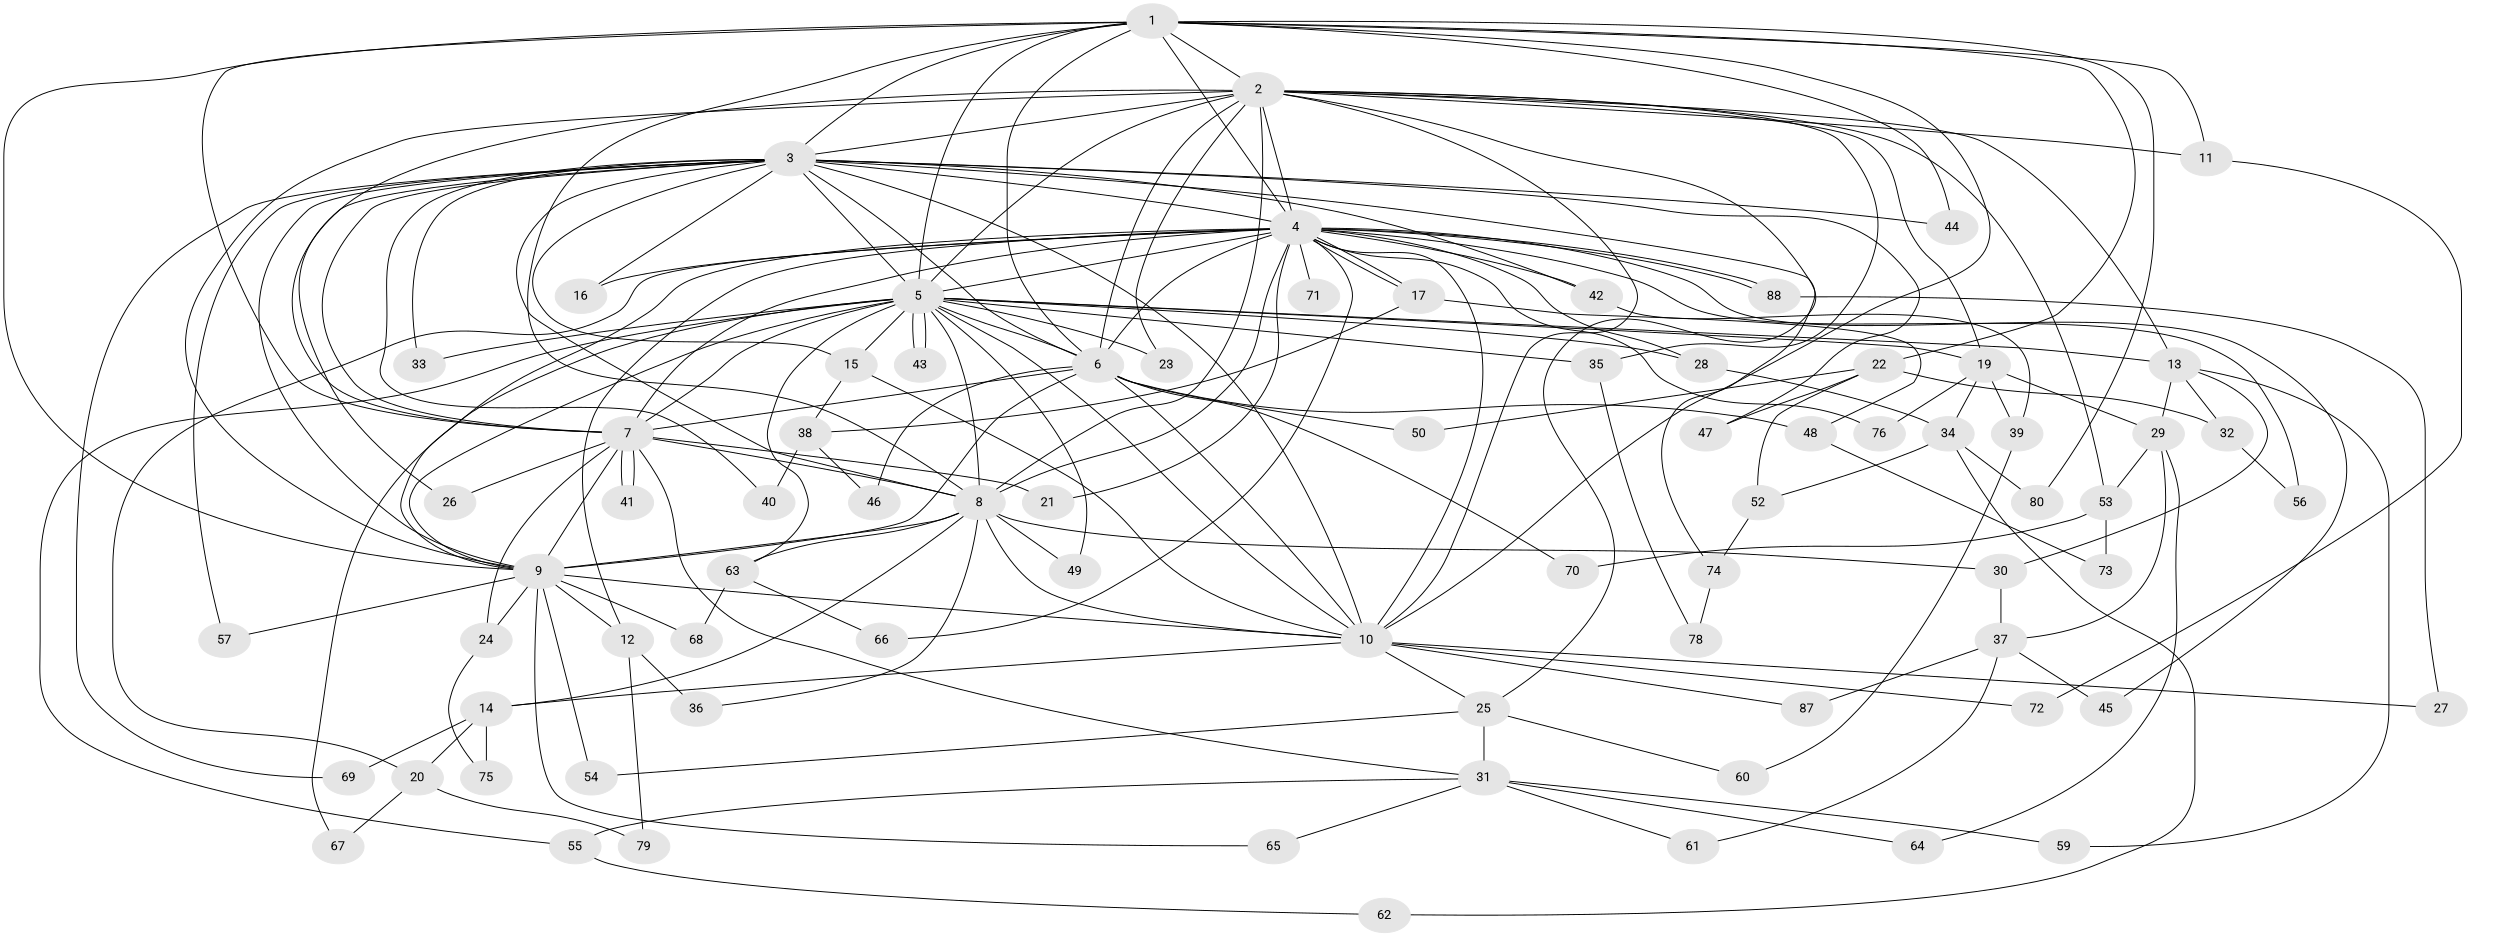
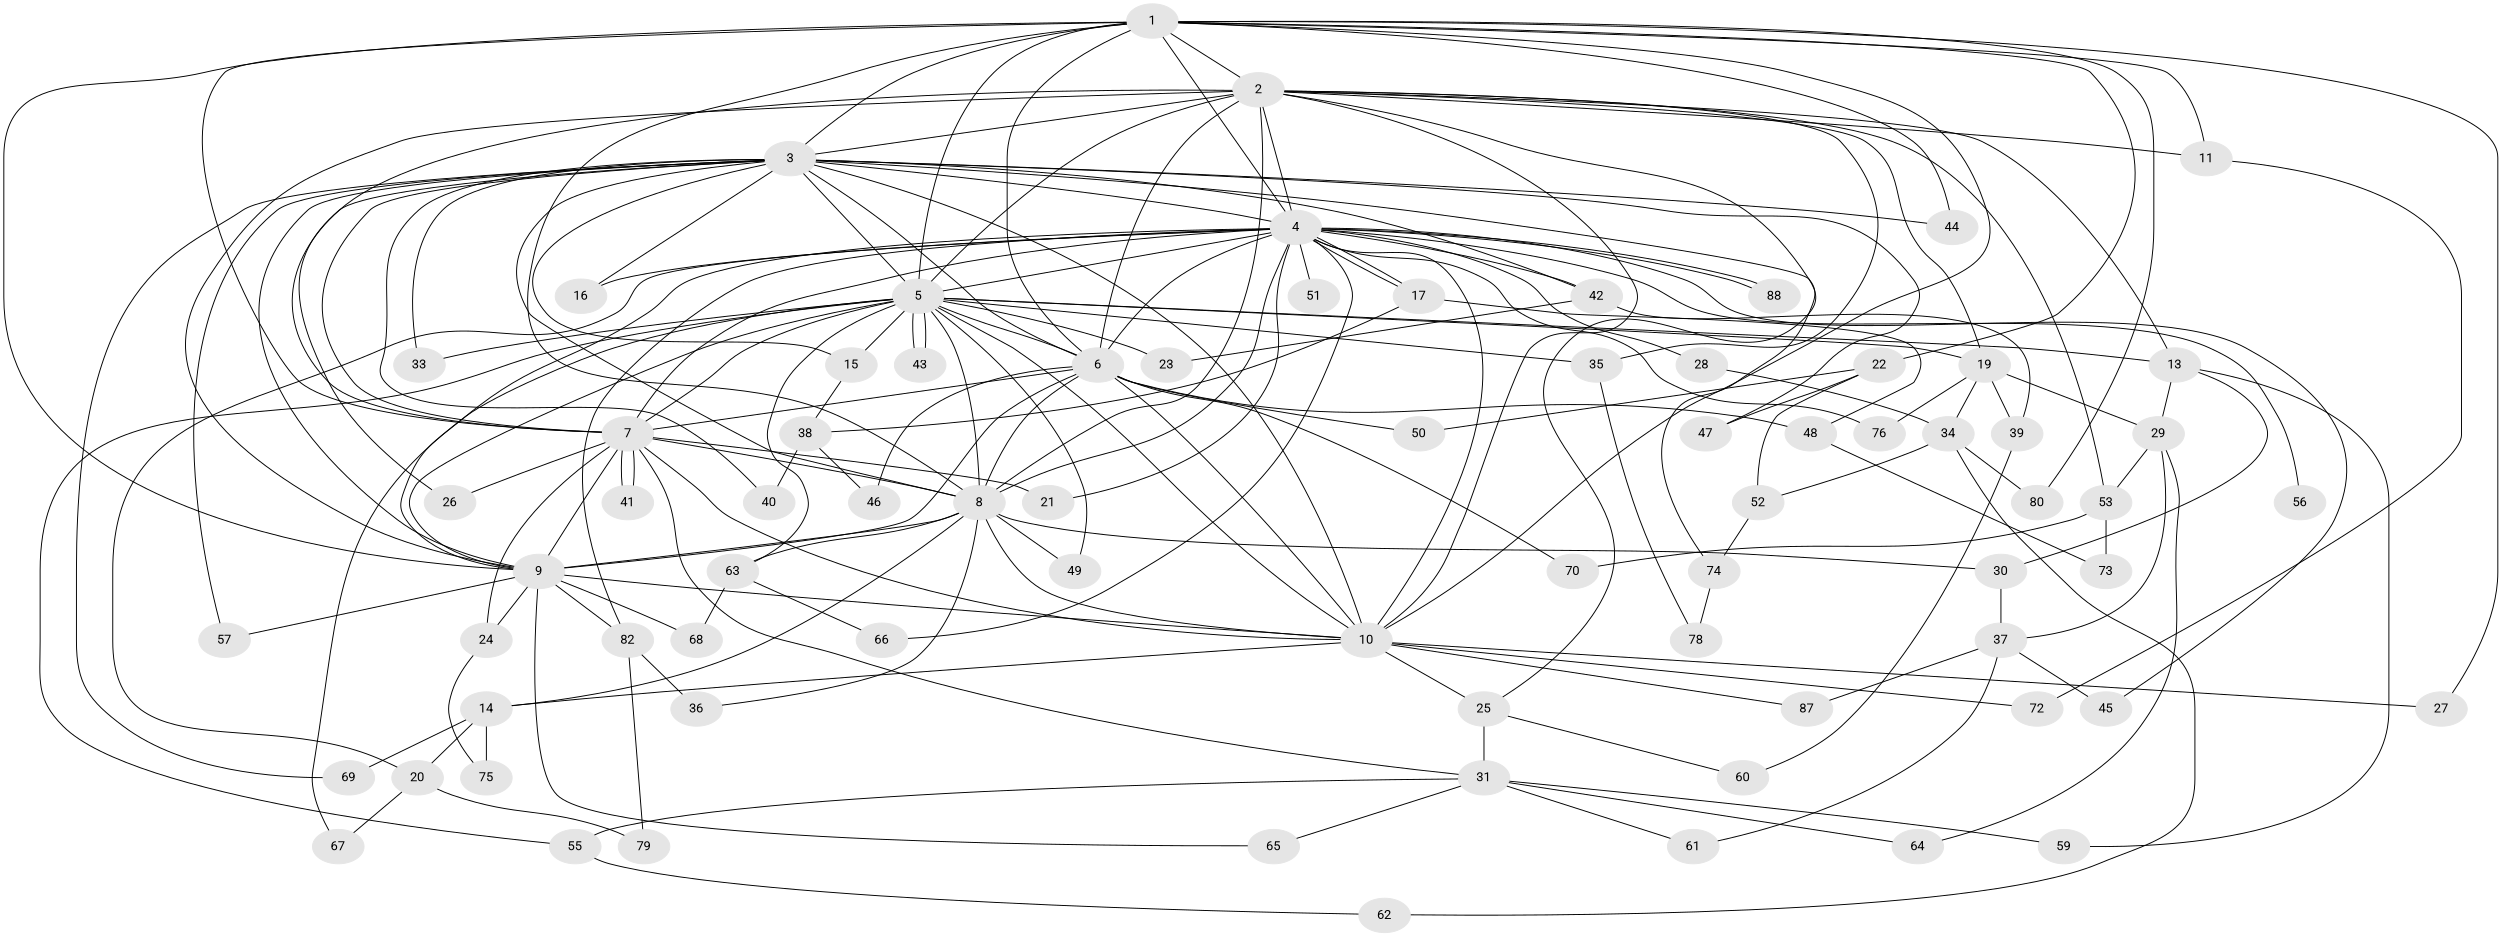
edge "2" -- "23": now "42" -- "23"
node "71": label "71" -> "51"
edge "88" -- "27": now "1" -- "27"
edge "5" -- "28": removed
edge "6" -- "8": added
node "32": removed
edge "15" -- "10": now "7" -- "10"
node "12": label "12" -> "82"
node "54": removed
